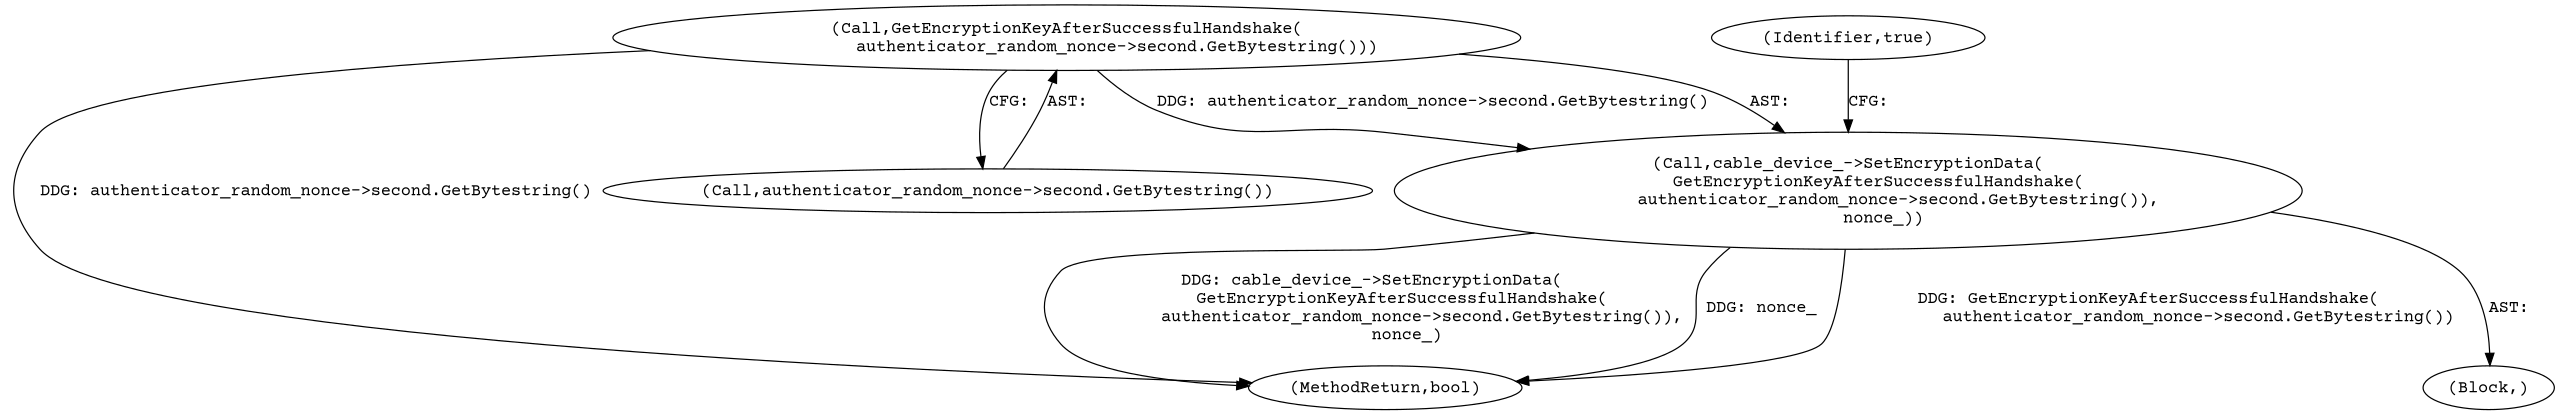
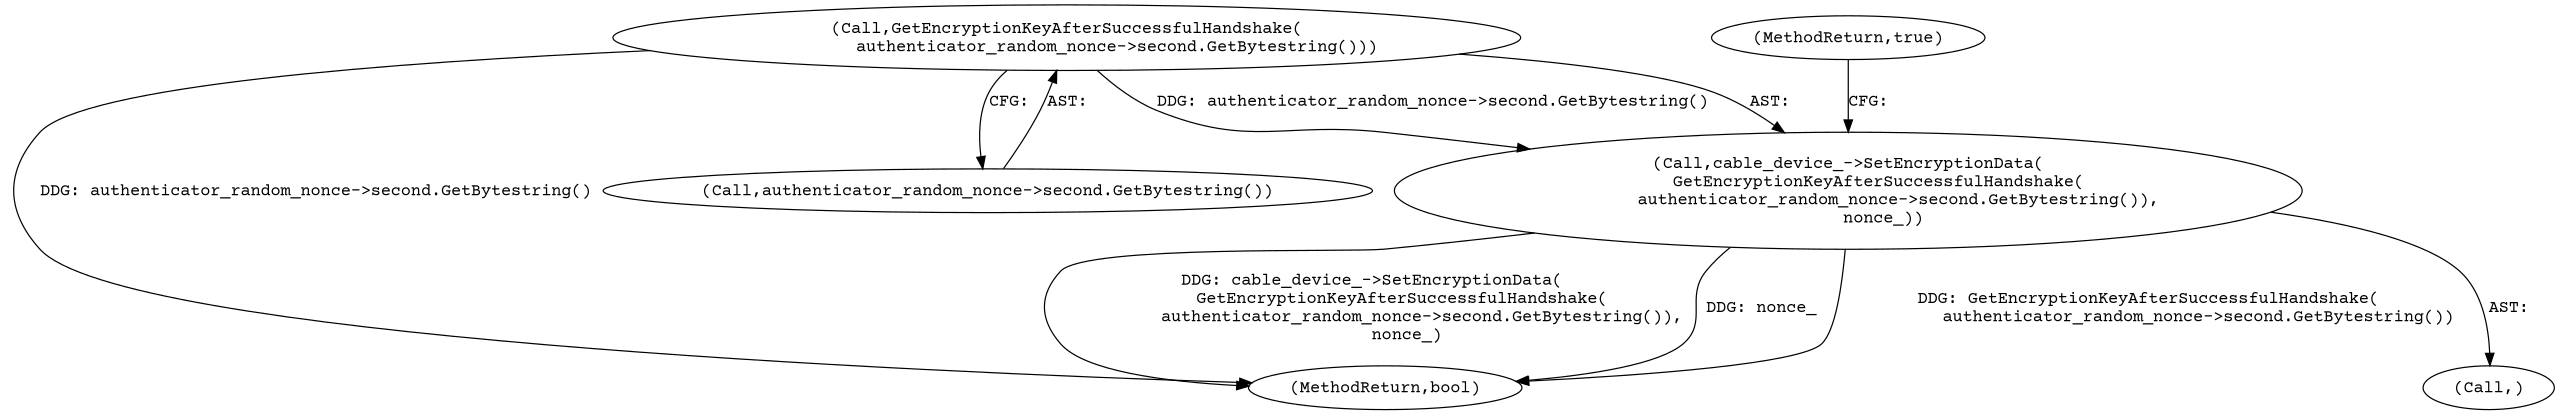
node "(Identifier,true)": label "(Identifier,true)" -> "(MethodReturn,true)"
node "(Block,)": label "(Block,)" -> "(Call,)"
